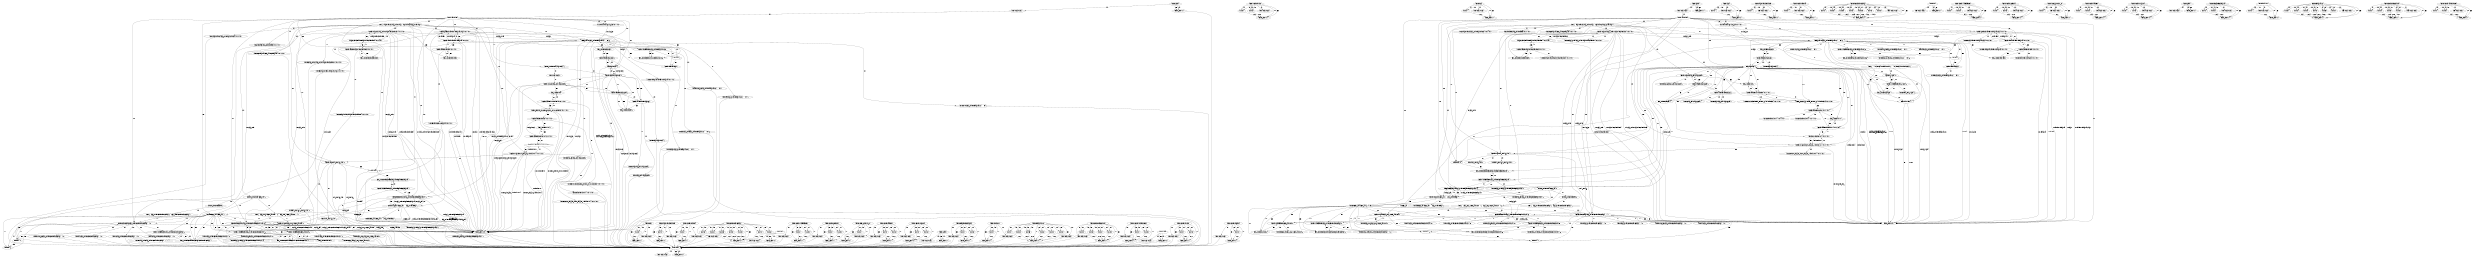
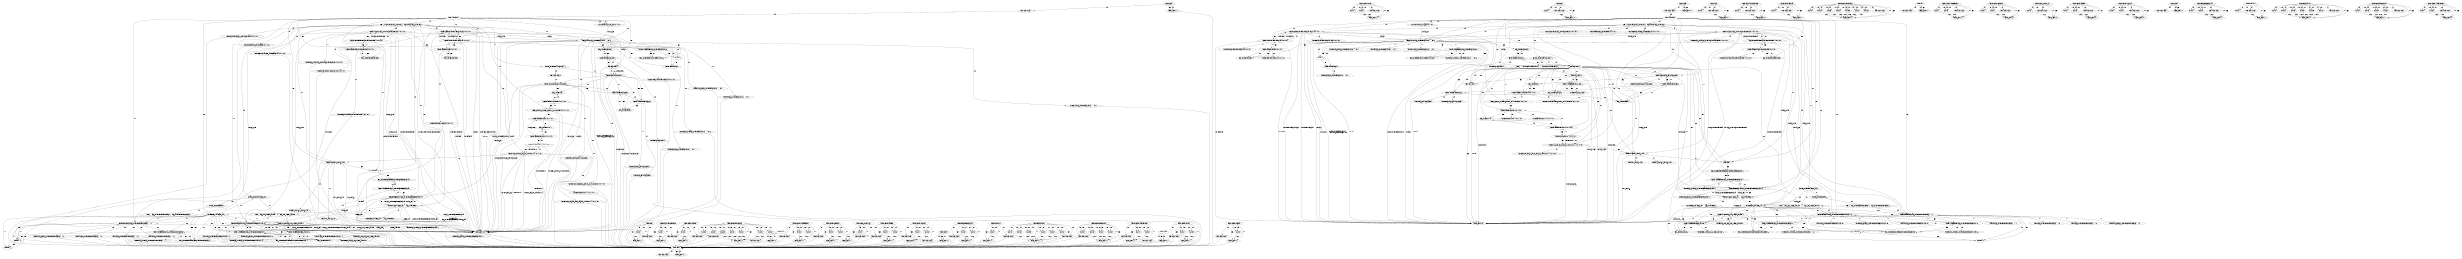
node "(CONTROL_STRUCTURE,IF,if (plugins.empty()))": added
edge "(FIELD_IDENTIFIER,Signal,Signal)" -> "(RETURN,return;,return;)": now "(Signal,event_->Signal())" -> "(RETURN,return;,return;)"
